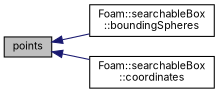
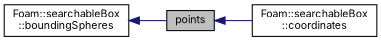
edge "Foam::searchableBox ::boundingSpheres" -> "points": reversed
